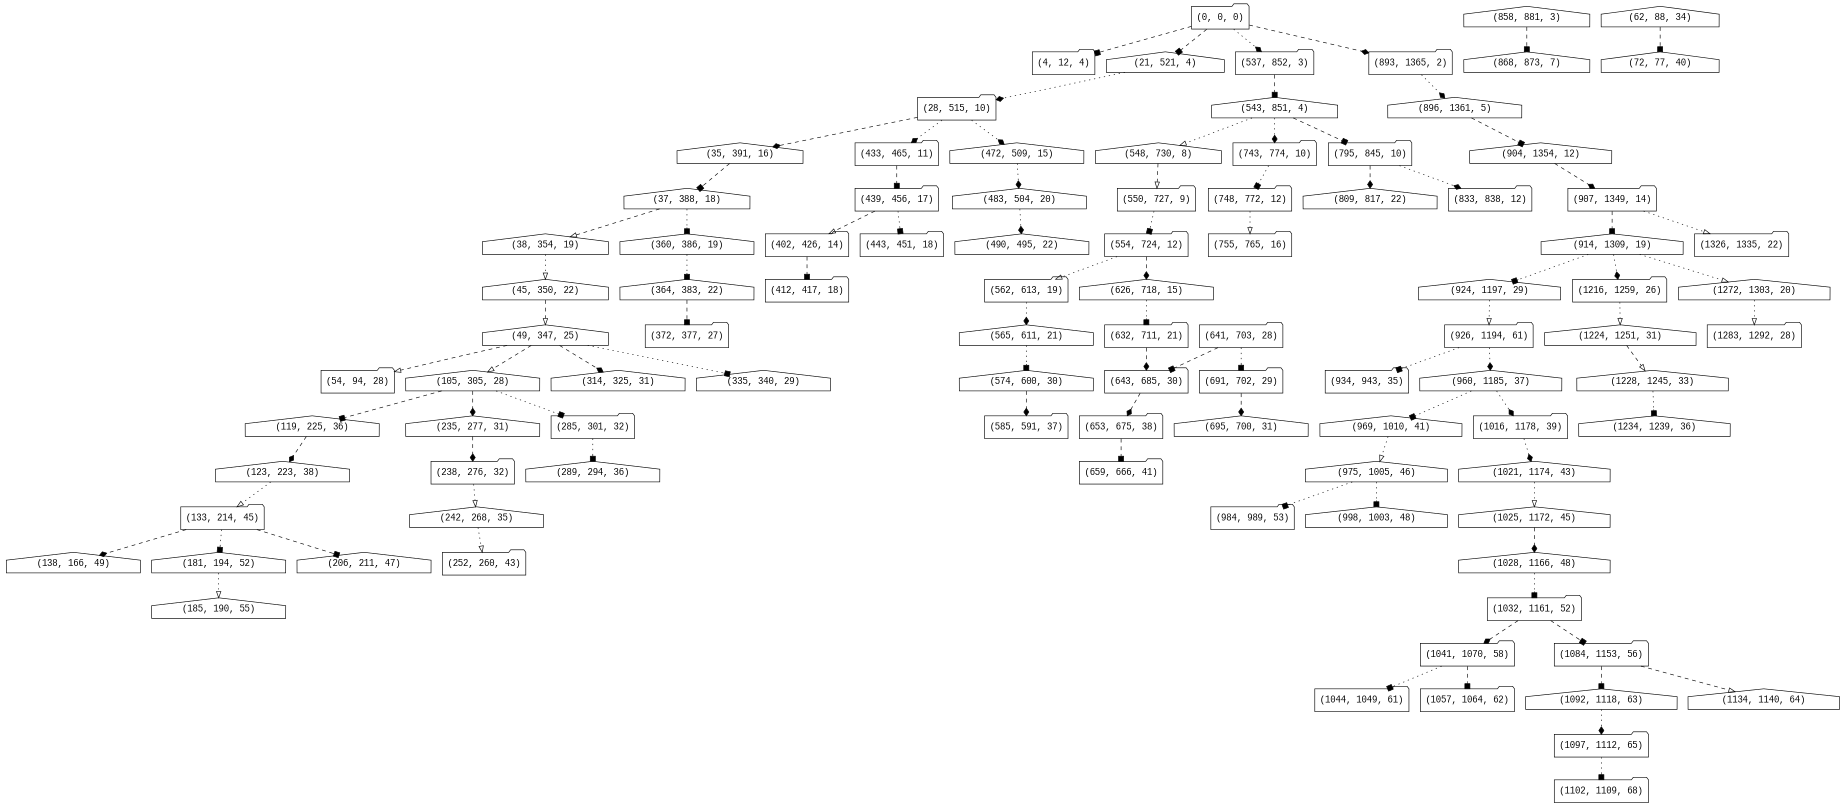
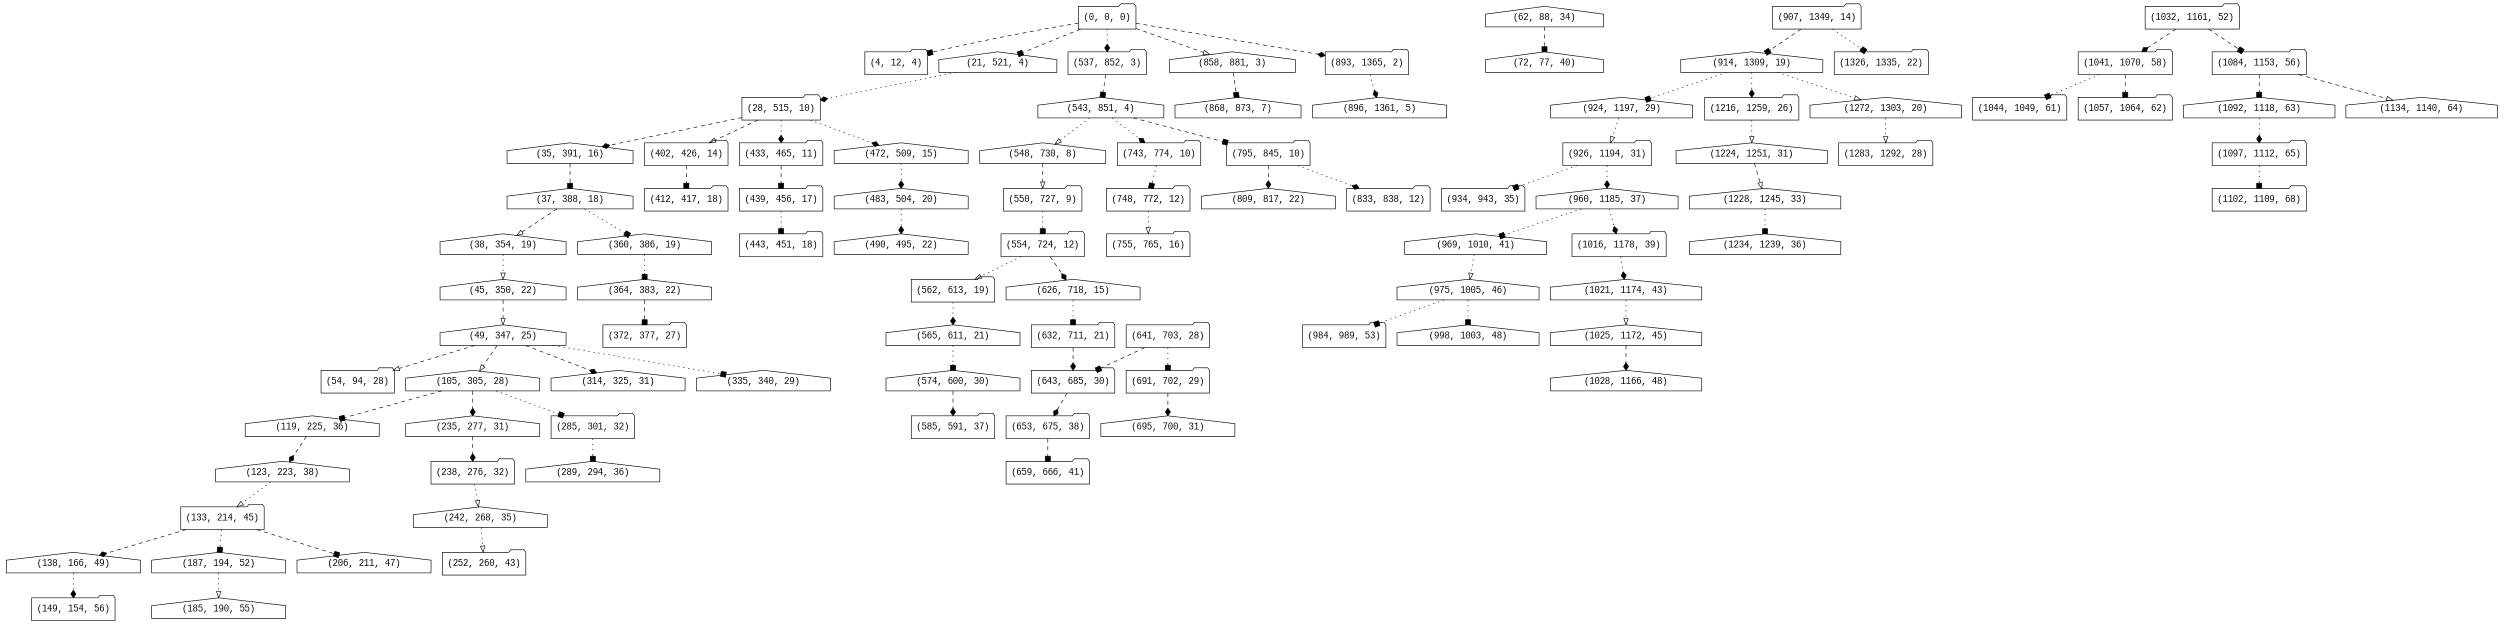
edge "(0, 0, 0)" -> "(858, 881, 3)": added
node "(904, 1354, 12)": removed
edge "(439, 456, 17)" -> "(402, 426, 14)": now "(28, 515, 10)" -> "(402, 426, 14)"
edge "(907, 1349, 14)" -> "(1326, 1335, 22)": arrowhead onormal -> box
node "(926, 1194, 61)": label "(926, 1194, 61)" -> "(926, 1194, 31)"
node "(181, 194, 52)": label "(181, 194, 52)" -> "(187, 194, 52)"
edge "(1028, 1166, 48)" -> "(1032, 1161, 52)": removed
node "(149, 154, 56)": added
